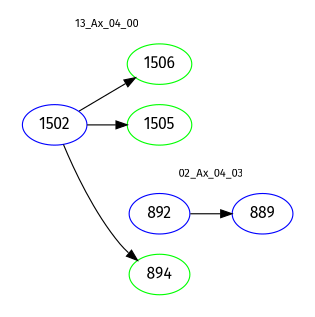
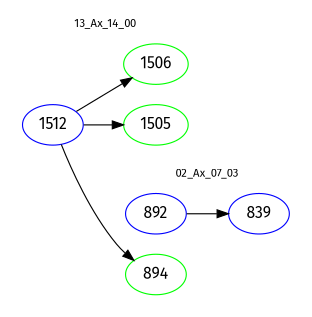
cluster "13_Ax_04_00": label "13_Ax_04_00" -> "13_Ax_14_00"
node "1502": label "1502" -> "1512"
cluster "02_Ax_04_03": label "02_Ax_04_03" -> "02_Ax_07_03"
node "889": label "889" -> "839"
